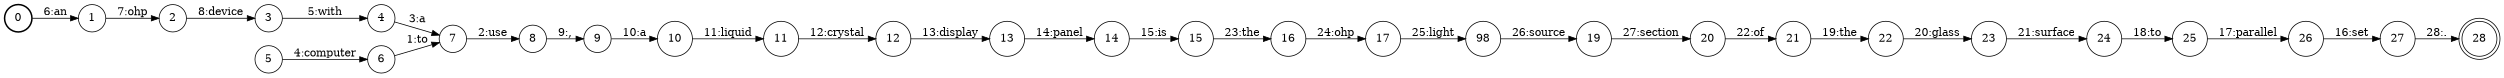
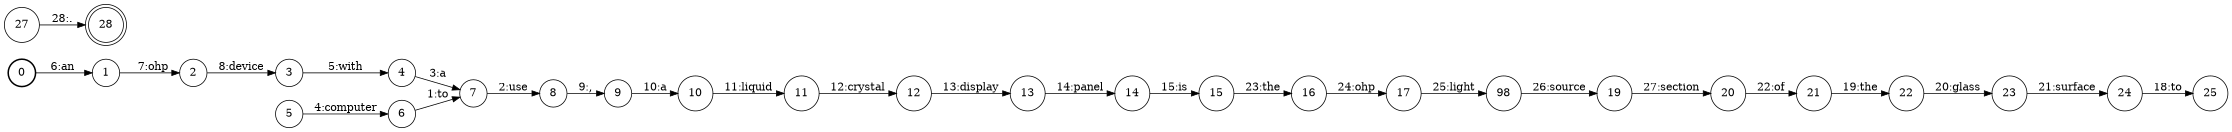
node "26": removed
